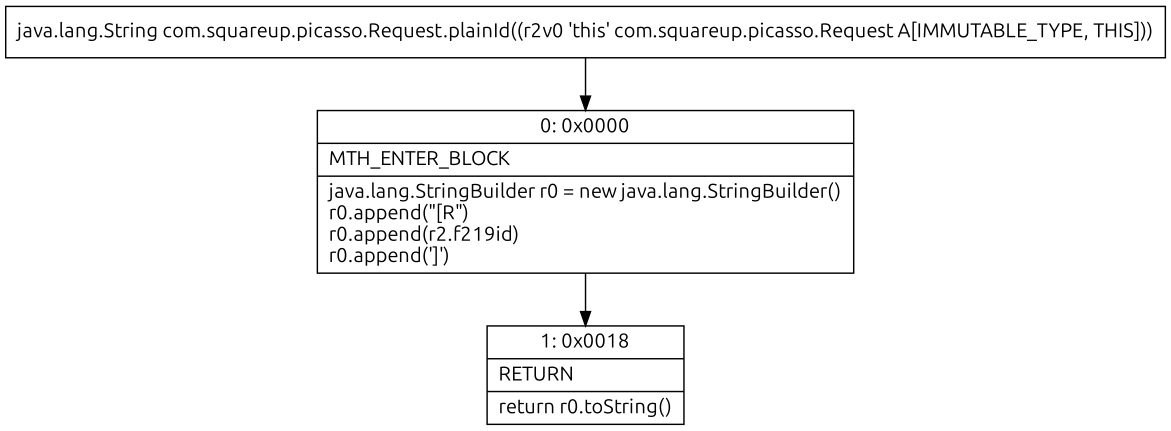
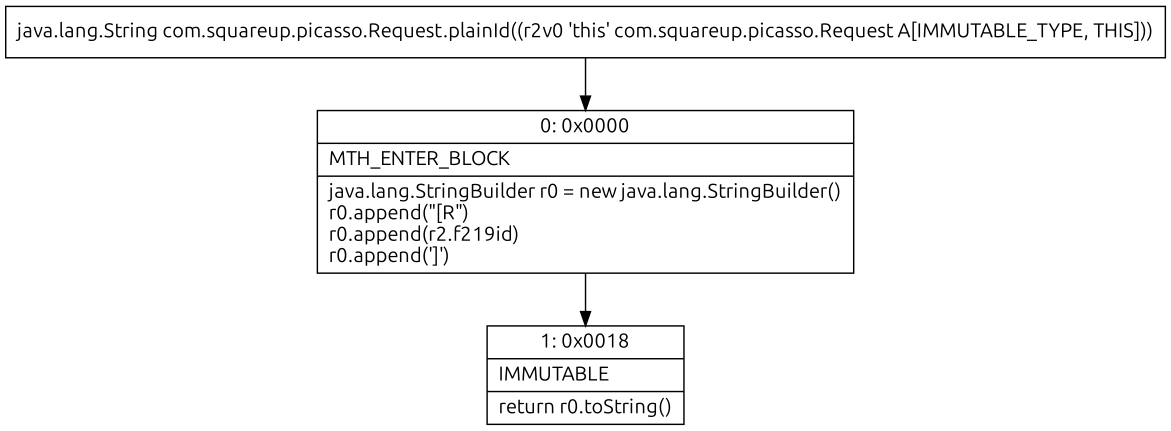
node "1: 0x0018": text "RETURN" -> "IMMUTABLE"
